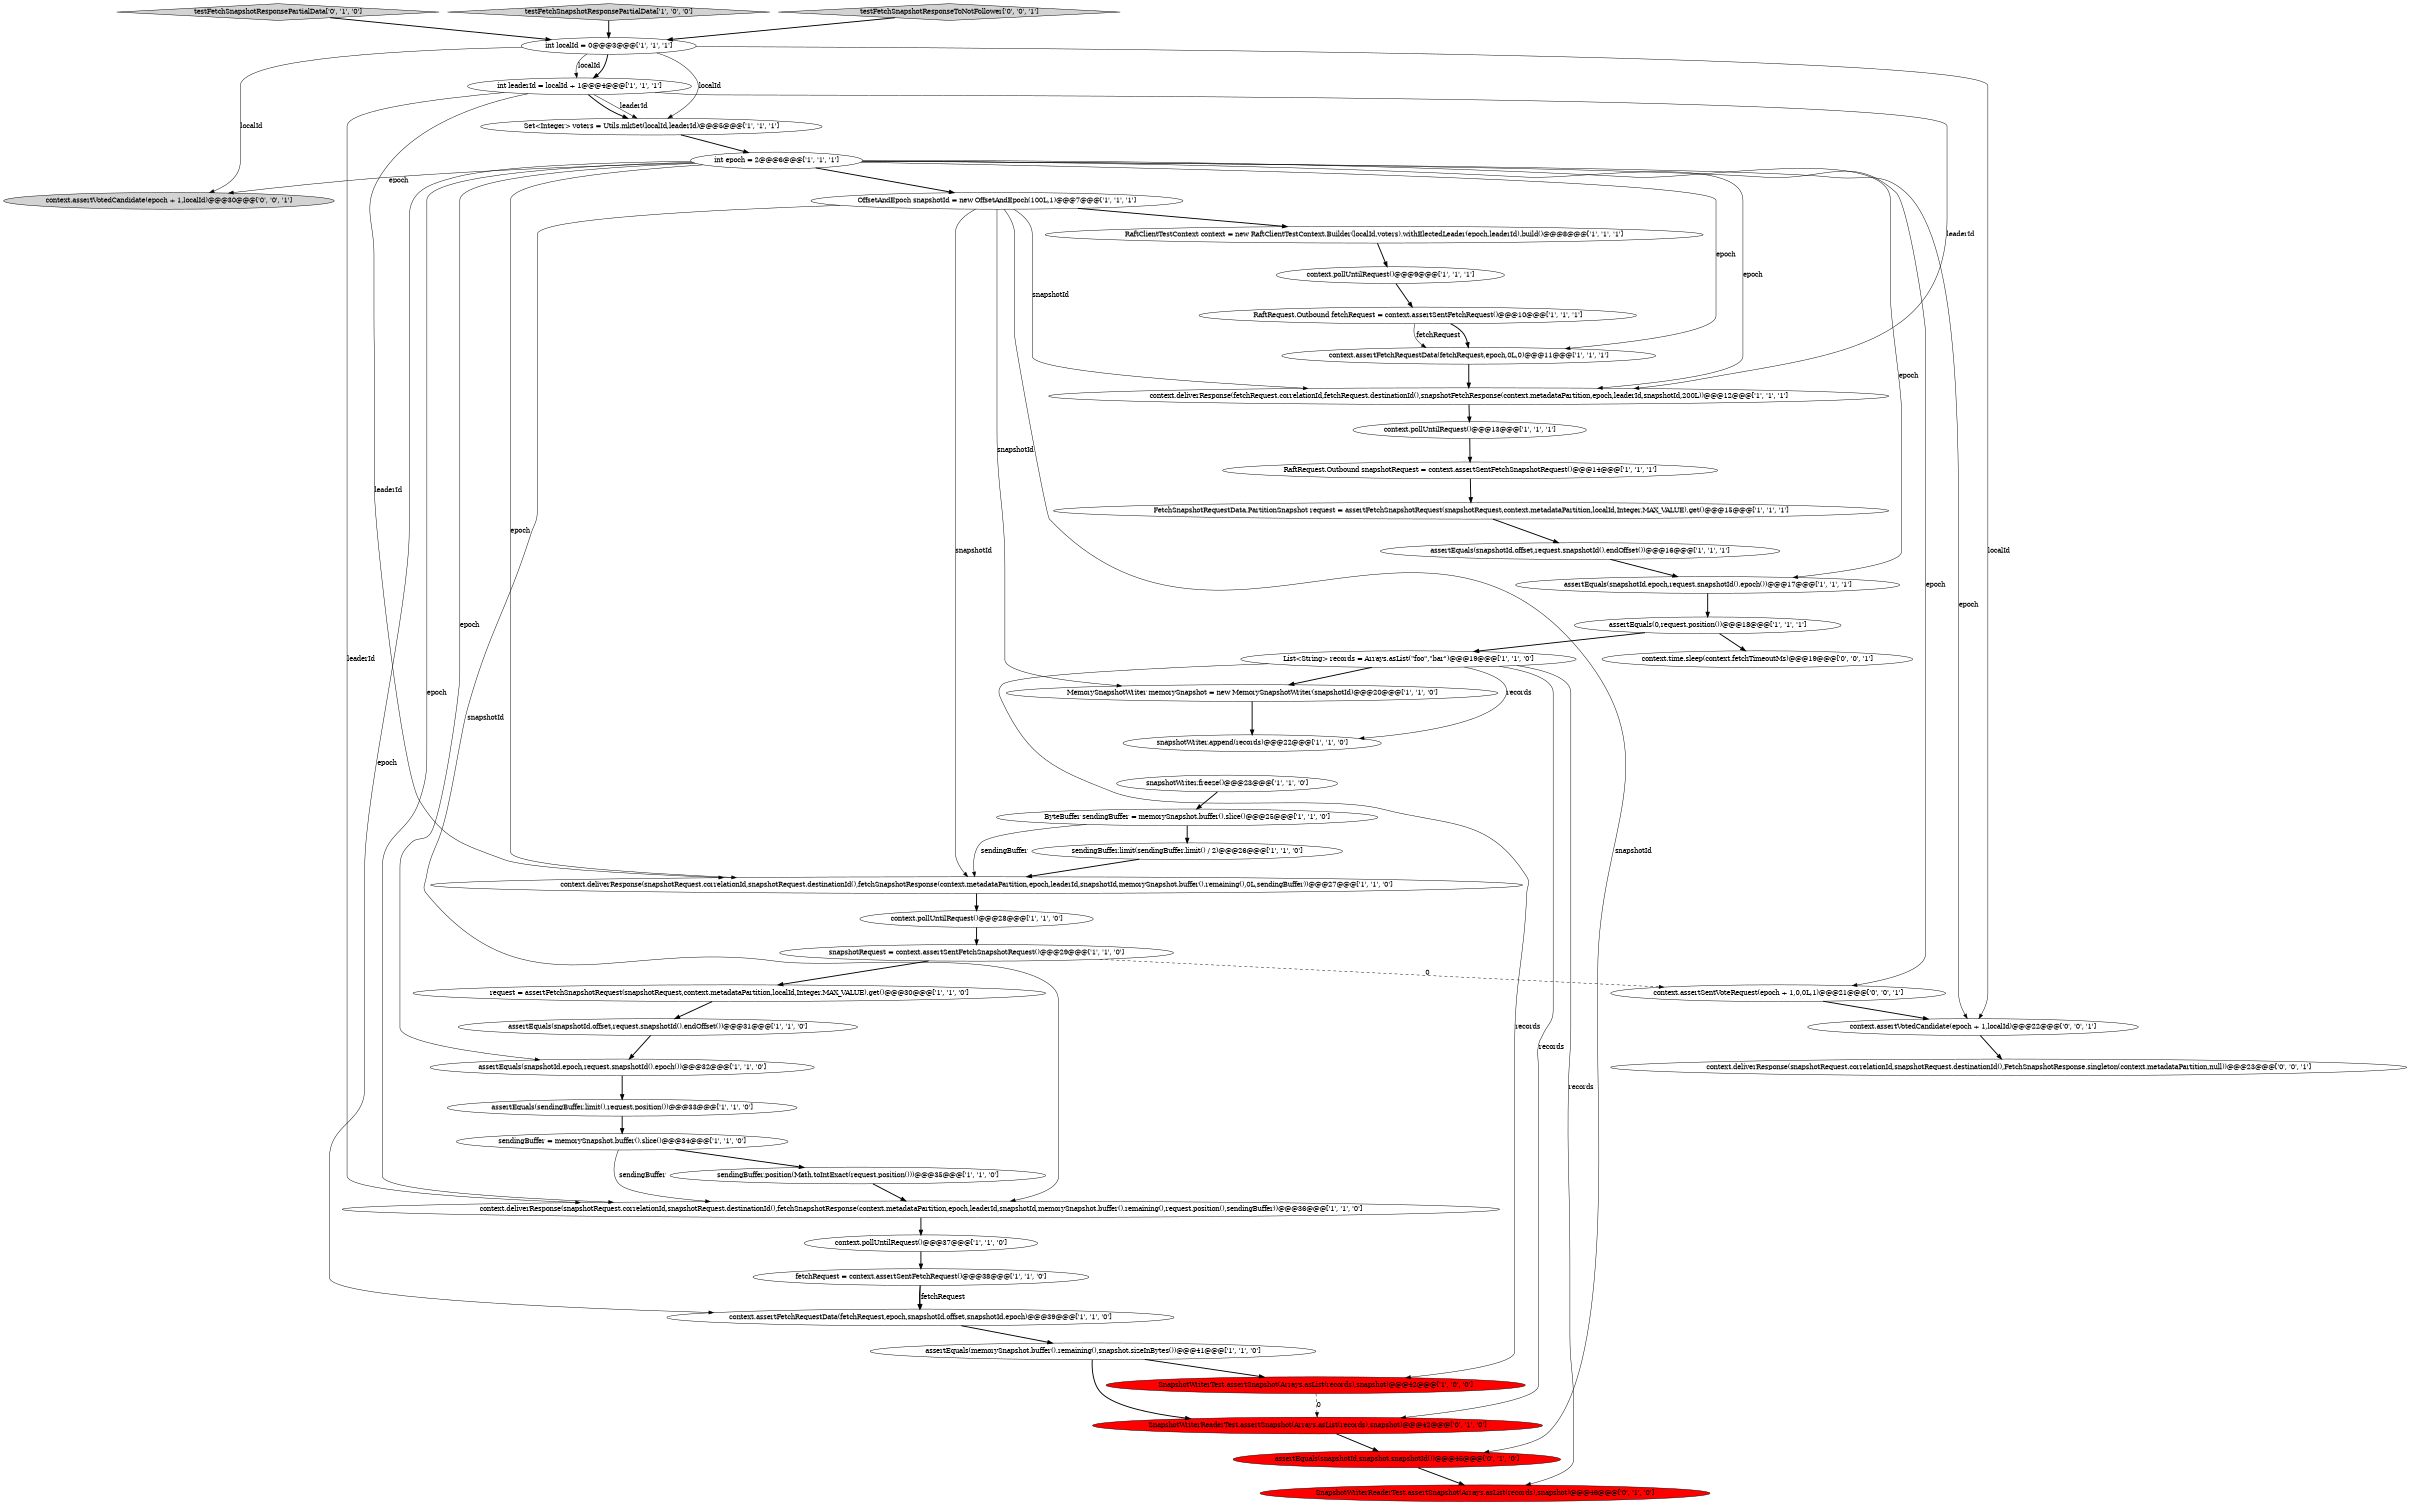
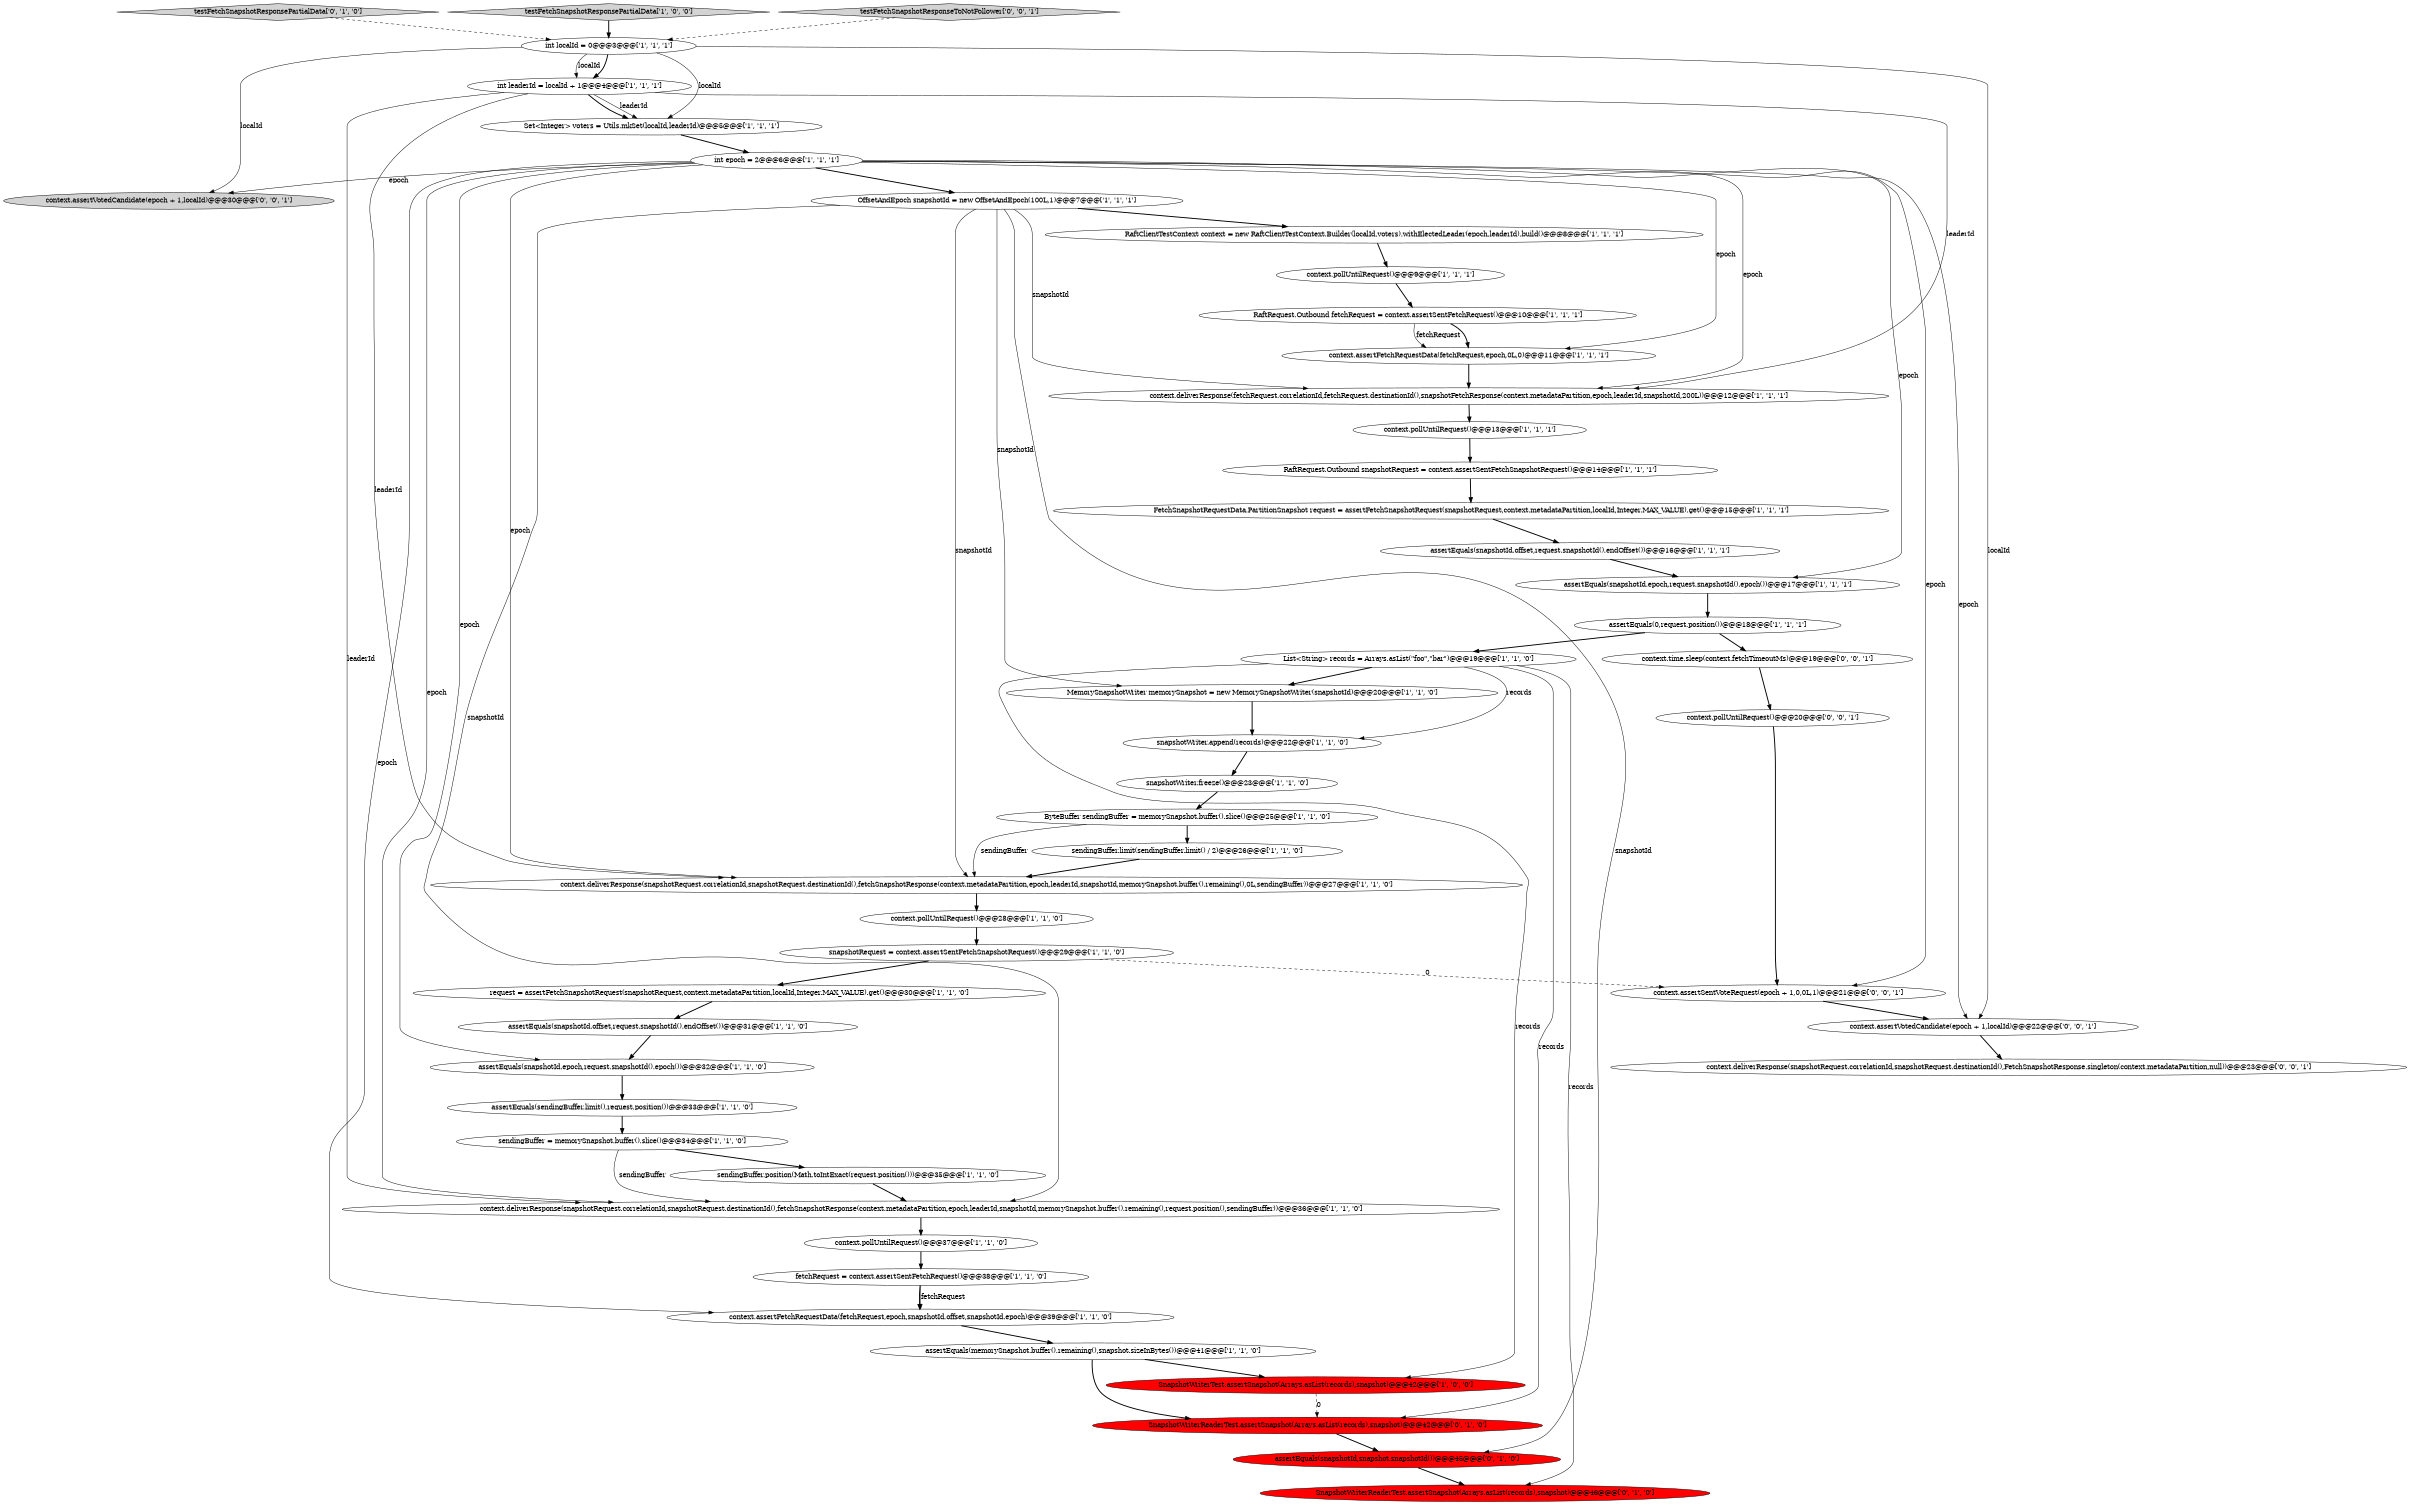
edge "testFetchSnapshotResponsePartialData['0', '1', '0']" -> "int localId = 0@@@3@@@['1', '1', '1']": style bold -> dashed
edge "testFetchSnapshotResponseToNotFollower['0', '0', '1']" -> "int localId = 0@@@3@@@['1', '1', '1']": style bold -> dashed
node "context.pollUntilRequest()@@@20@@@['0', '0', '1']": added
edge "snapshotWriter.append(records)@@@22@@@['1', '1', '0']" -> "snapshotWriter.freeze()@@@23@@@['1', '1', '0']": added
